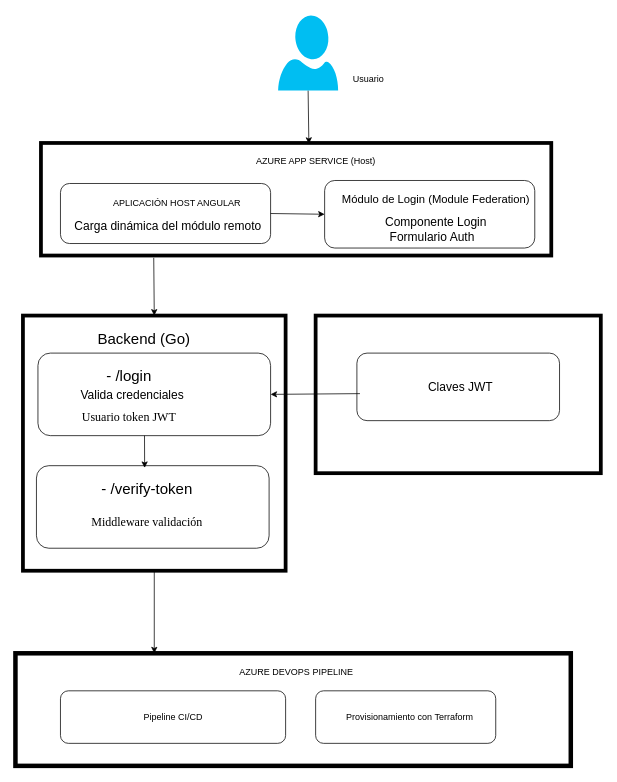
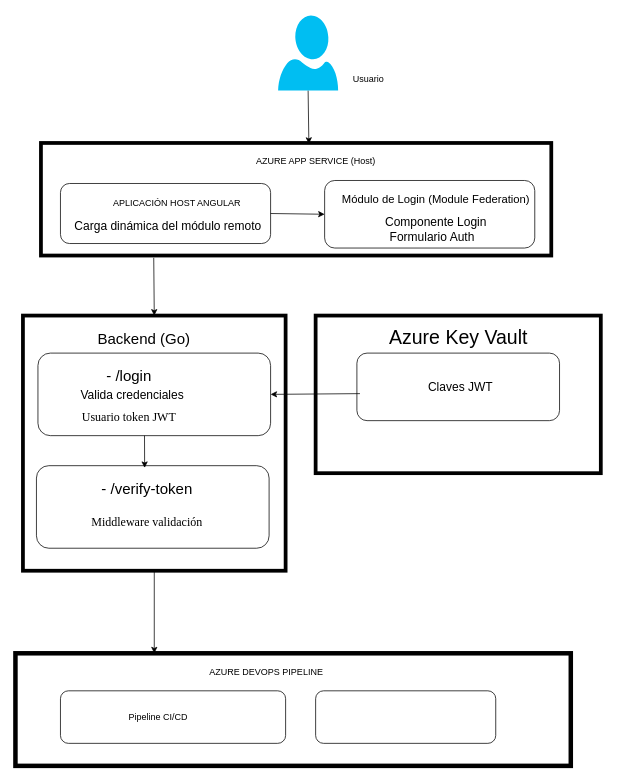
node "Azure Key Vault": added
node "AZURE DEVOPS PIPELINE": moved (296, 672) -> (266, 672)
node "Pipeline CI/CD": moved (173, 717) -> (158, 717)
node "Provisionamiento con Terraform": removed
